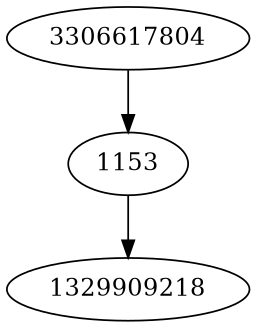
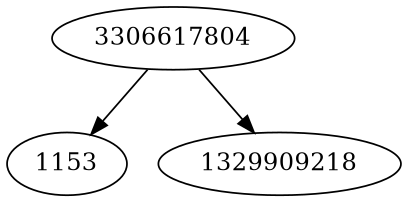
edge "1153" -> "1329909218": now "3306617804" -> "1329909218"
